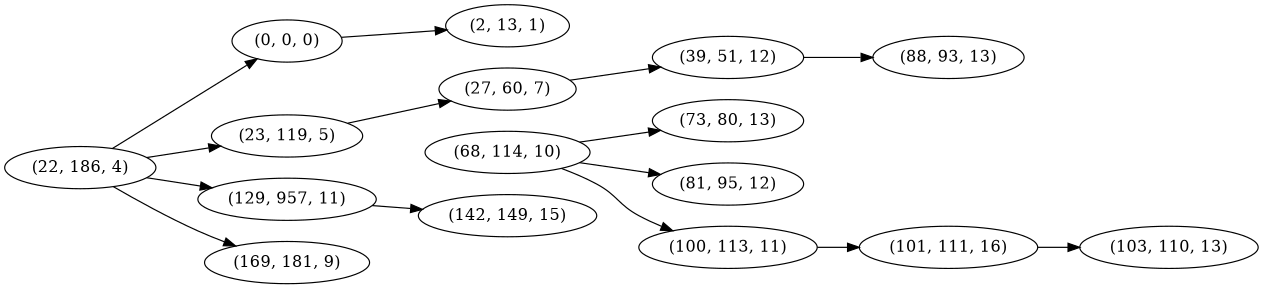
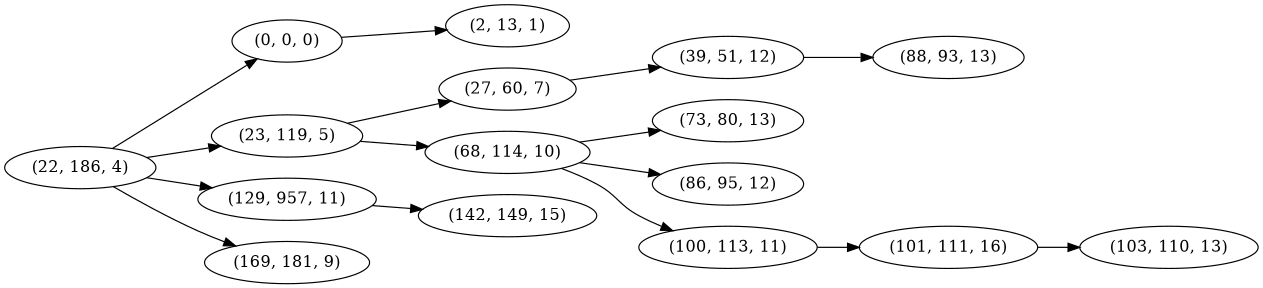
edge "(23, 119, 5)" -> "(68, 114, 10)": added
node "(81, 95, 12)": label "(81, 95, 12)" -> "(86, 95, 12)"
